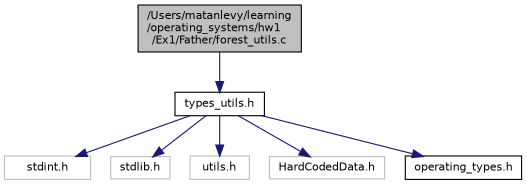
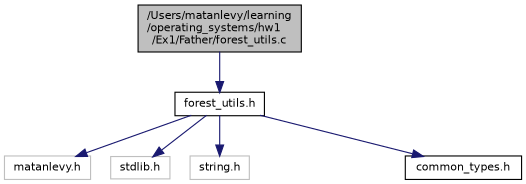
node "types_utils.h": label "types_utils.h" -> "forest_utils.h"
node "stdint.h": label "stdint.h" -> "matanlevy.h"
node "utils.h": label "utils.h" -> "string.h"
node "HardCodedData.h": removed
node "operating_types.h": label "operating_types.h" -> "common_types.h"
